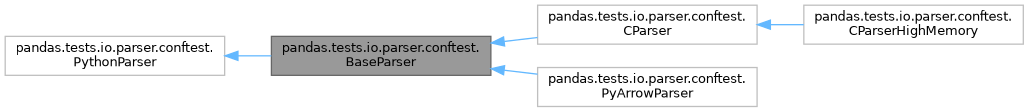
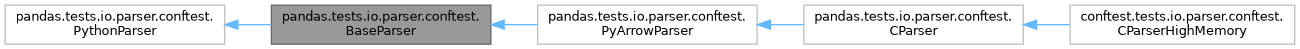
node "pandas.tests.io.parser.conftest. CParserHighMemory": label "pandas.tests.io.parser.conftest. CParserHighMemory" -> "conftest.tests.io.parser.conftest. CParserHighMemory"
edge "pandas.tests.io.parser.conftest. CParser" -> "pandas.tests.io.parser.conftest. BaseParser": now "pandas.tests.io.parser.conftest. CParser" -> "pandas.tests.io.parser.conftest. PyArrowParser"
